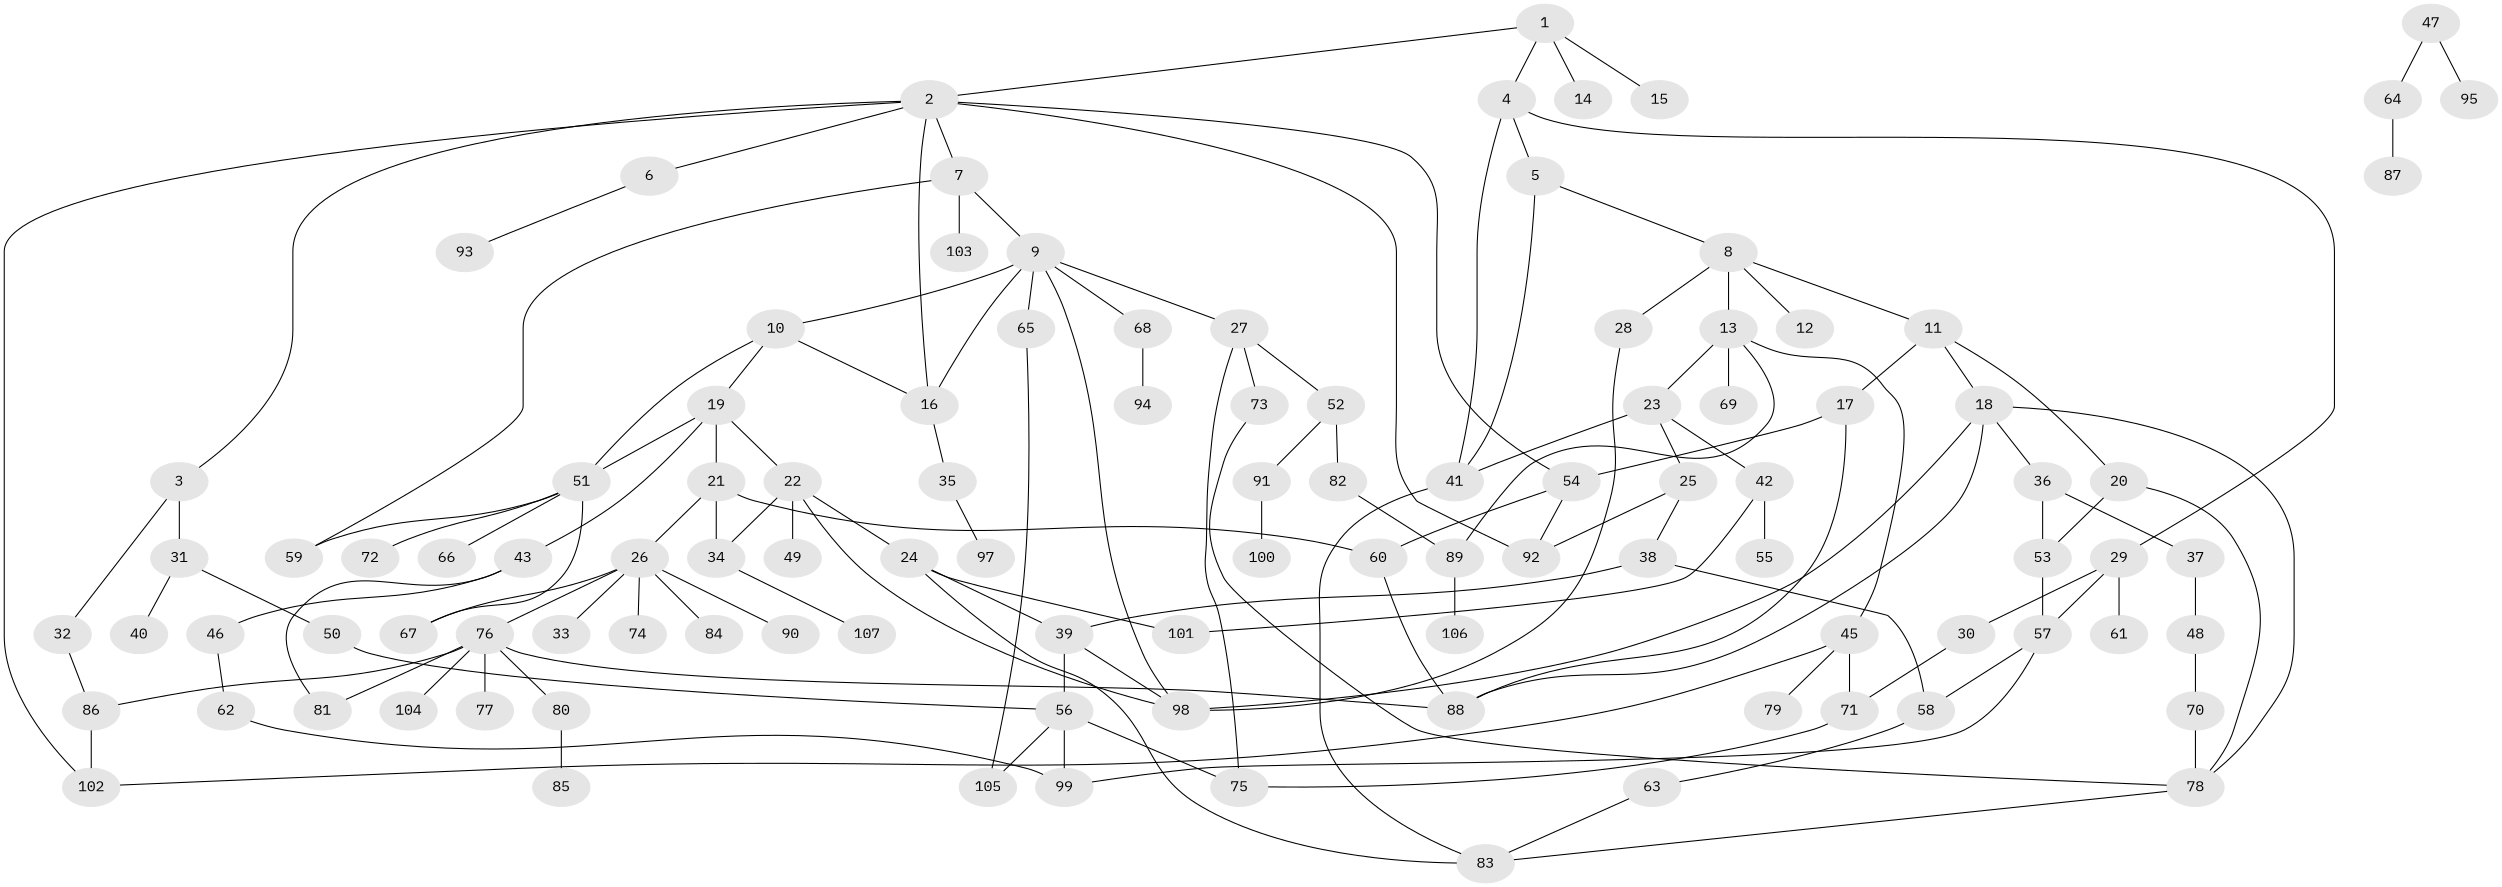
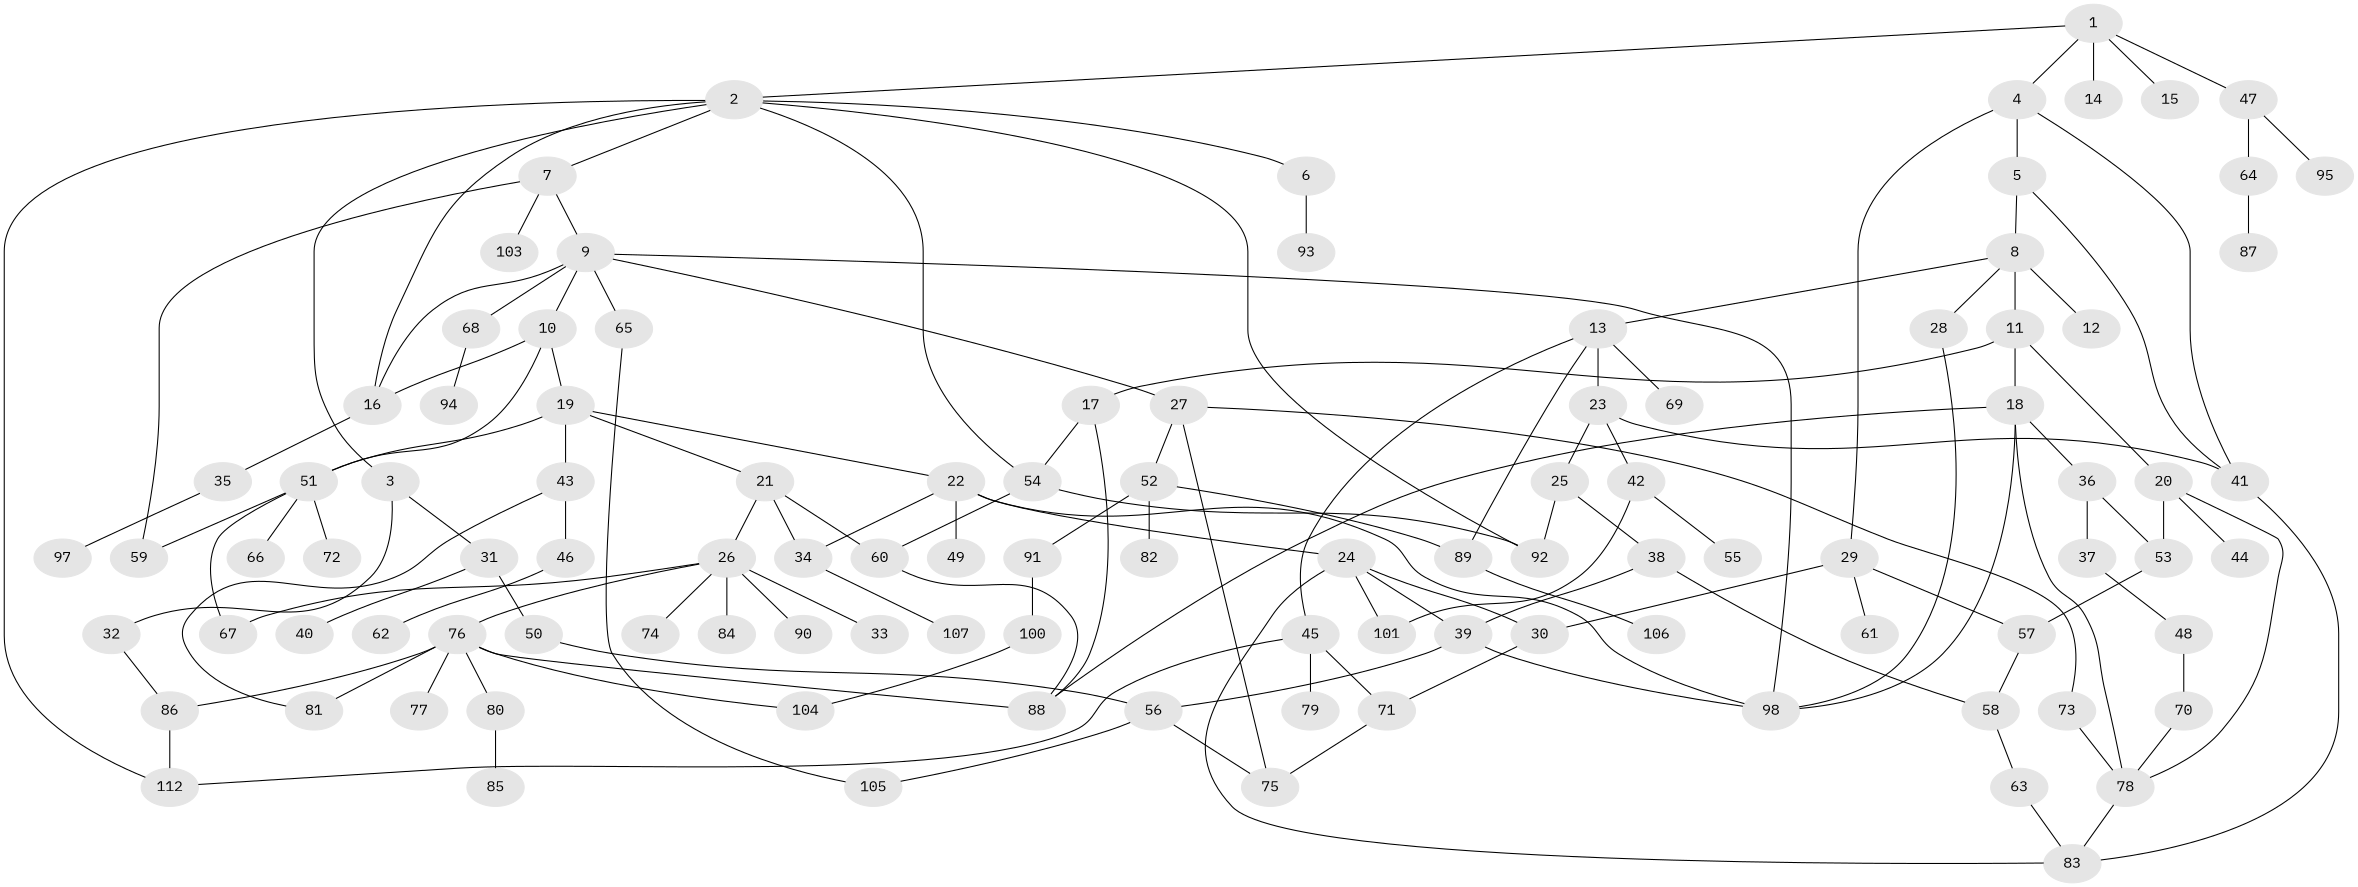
edge "1" -- "47": added
edge "82" -- "89": now "52" -- "89"
node "44": added
edge "24" -- "30": added
edge "100" -- "104": added
node "102": label "102" -> "112"
node "99": removed
